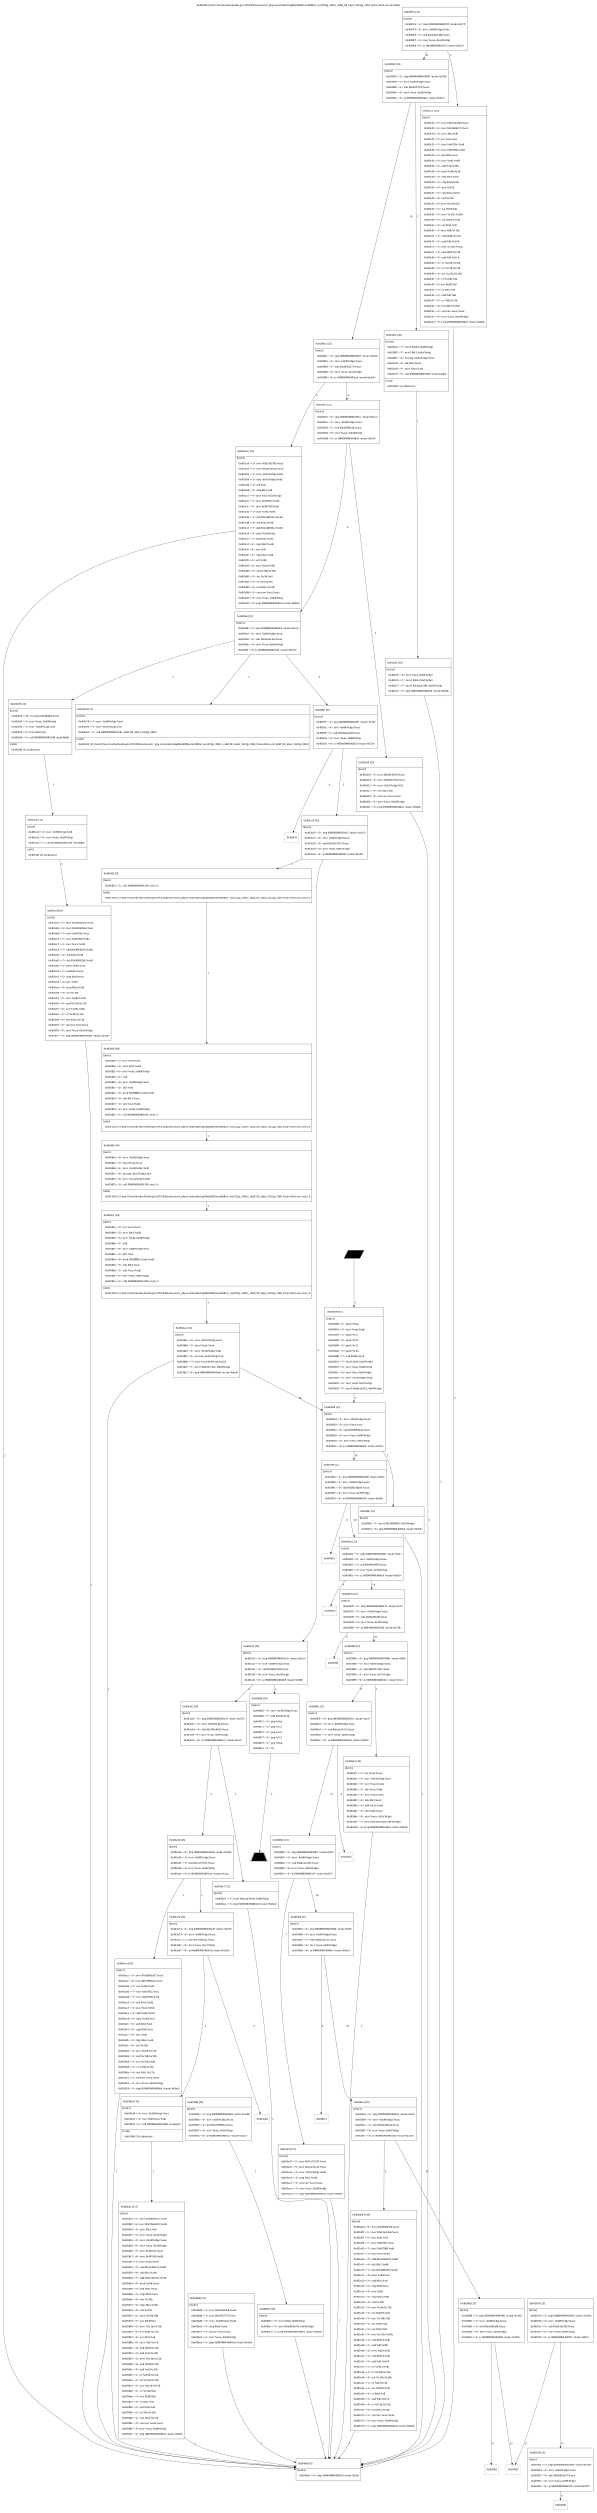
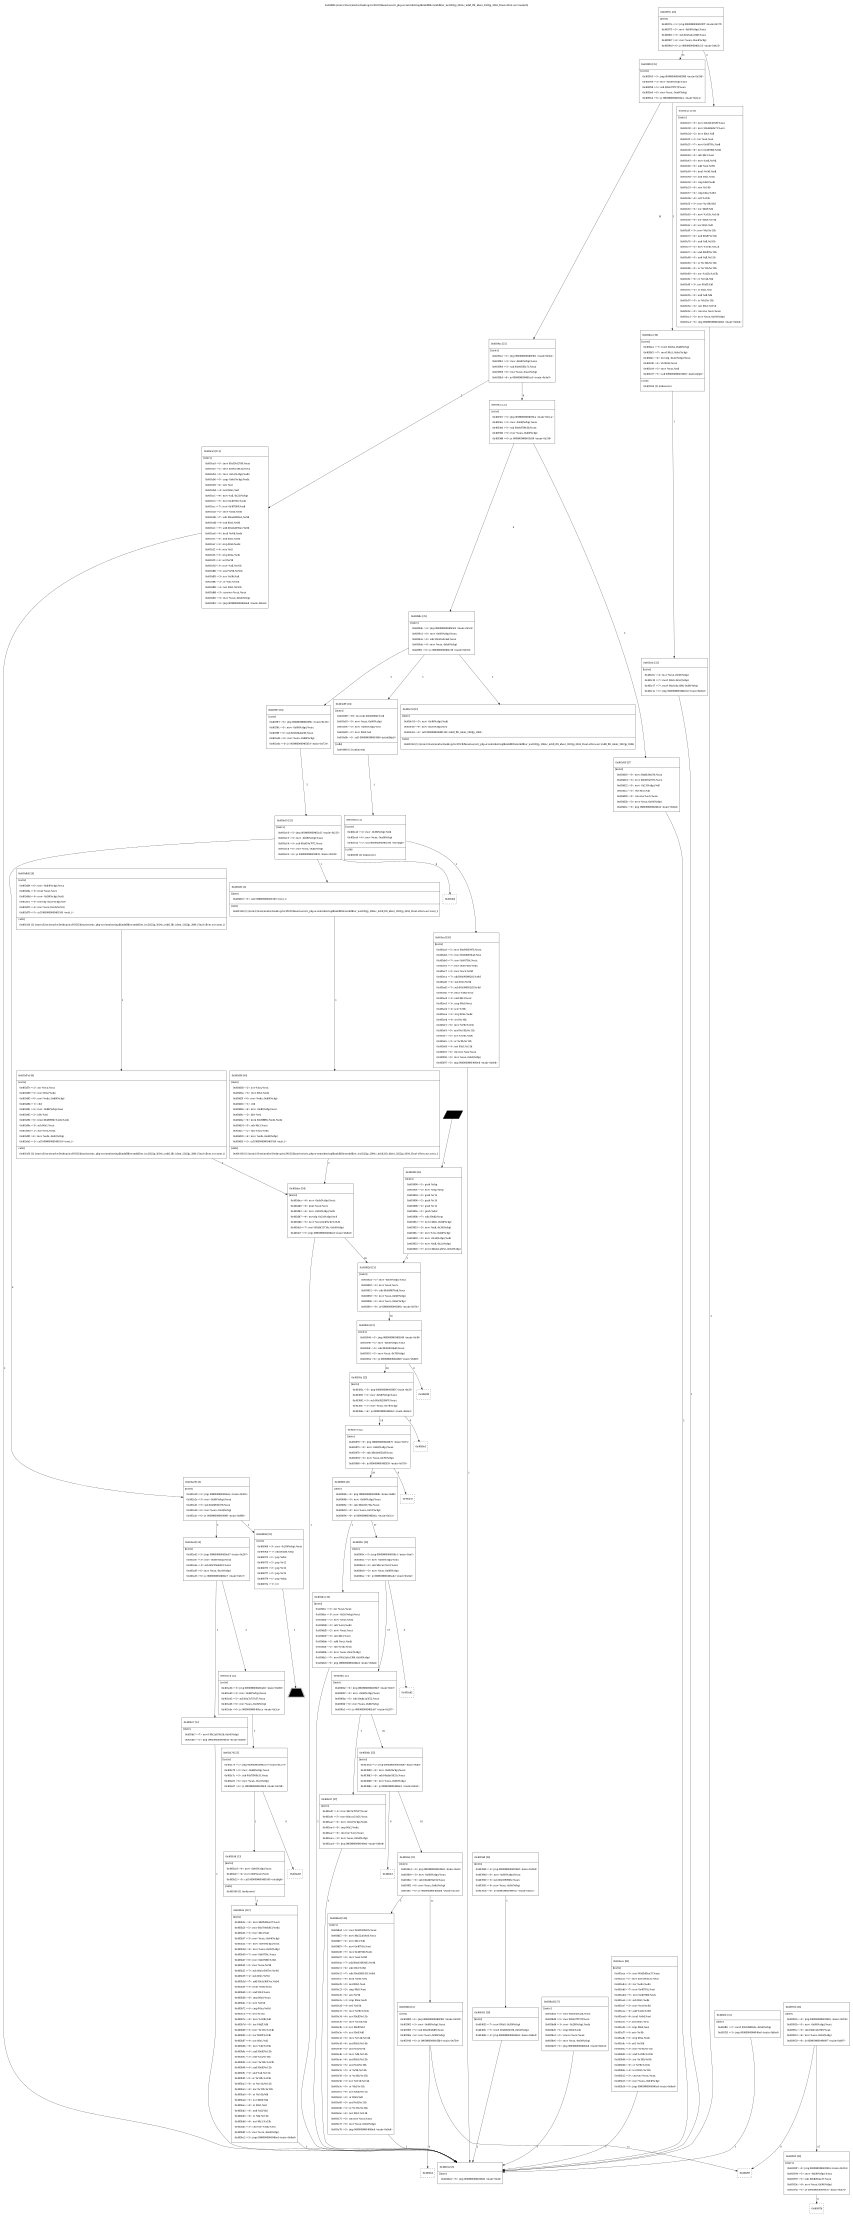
edge "0x4039f7 [25]" -> "0x403f24": now "0x403a10 [25]" -> "0x403f24"
edge "0x403d38 [44]" -> "0x403d64 [26]": now "0x403d38 [44]" -> "0x403daa [34]"
edge "0x40382d [23]" -> "0x403f0c [12]": removed, label "1"
edge "0x403a5b [25]" -> "0x403aca [83]": removed, label "1"
